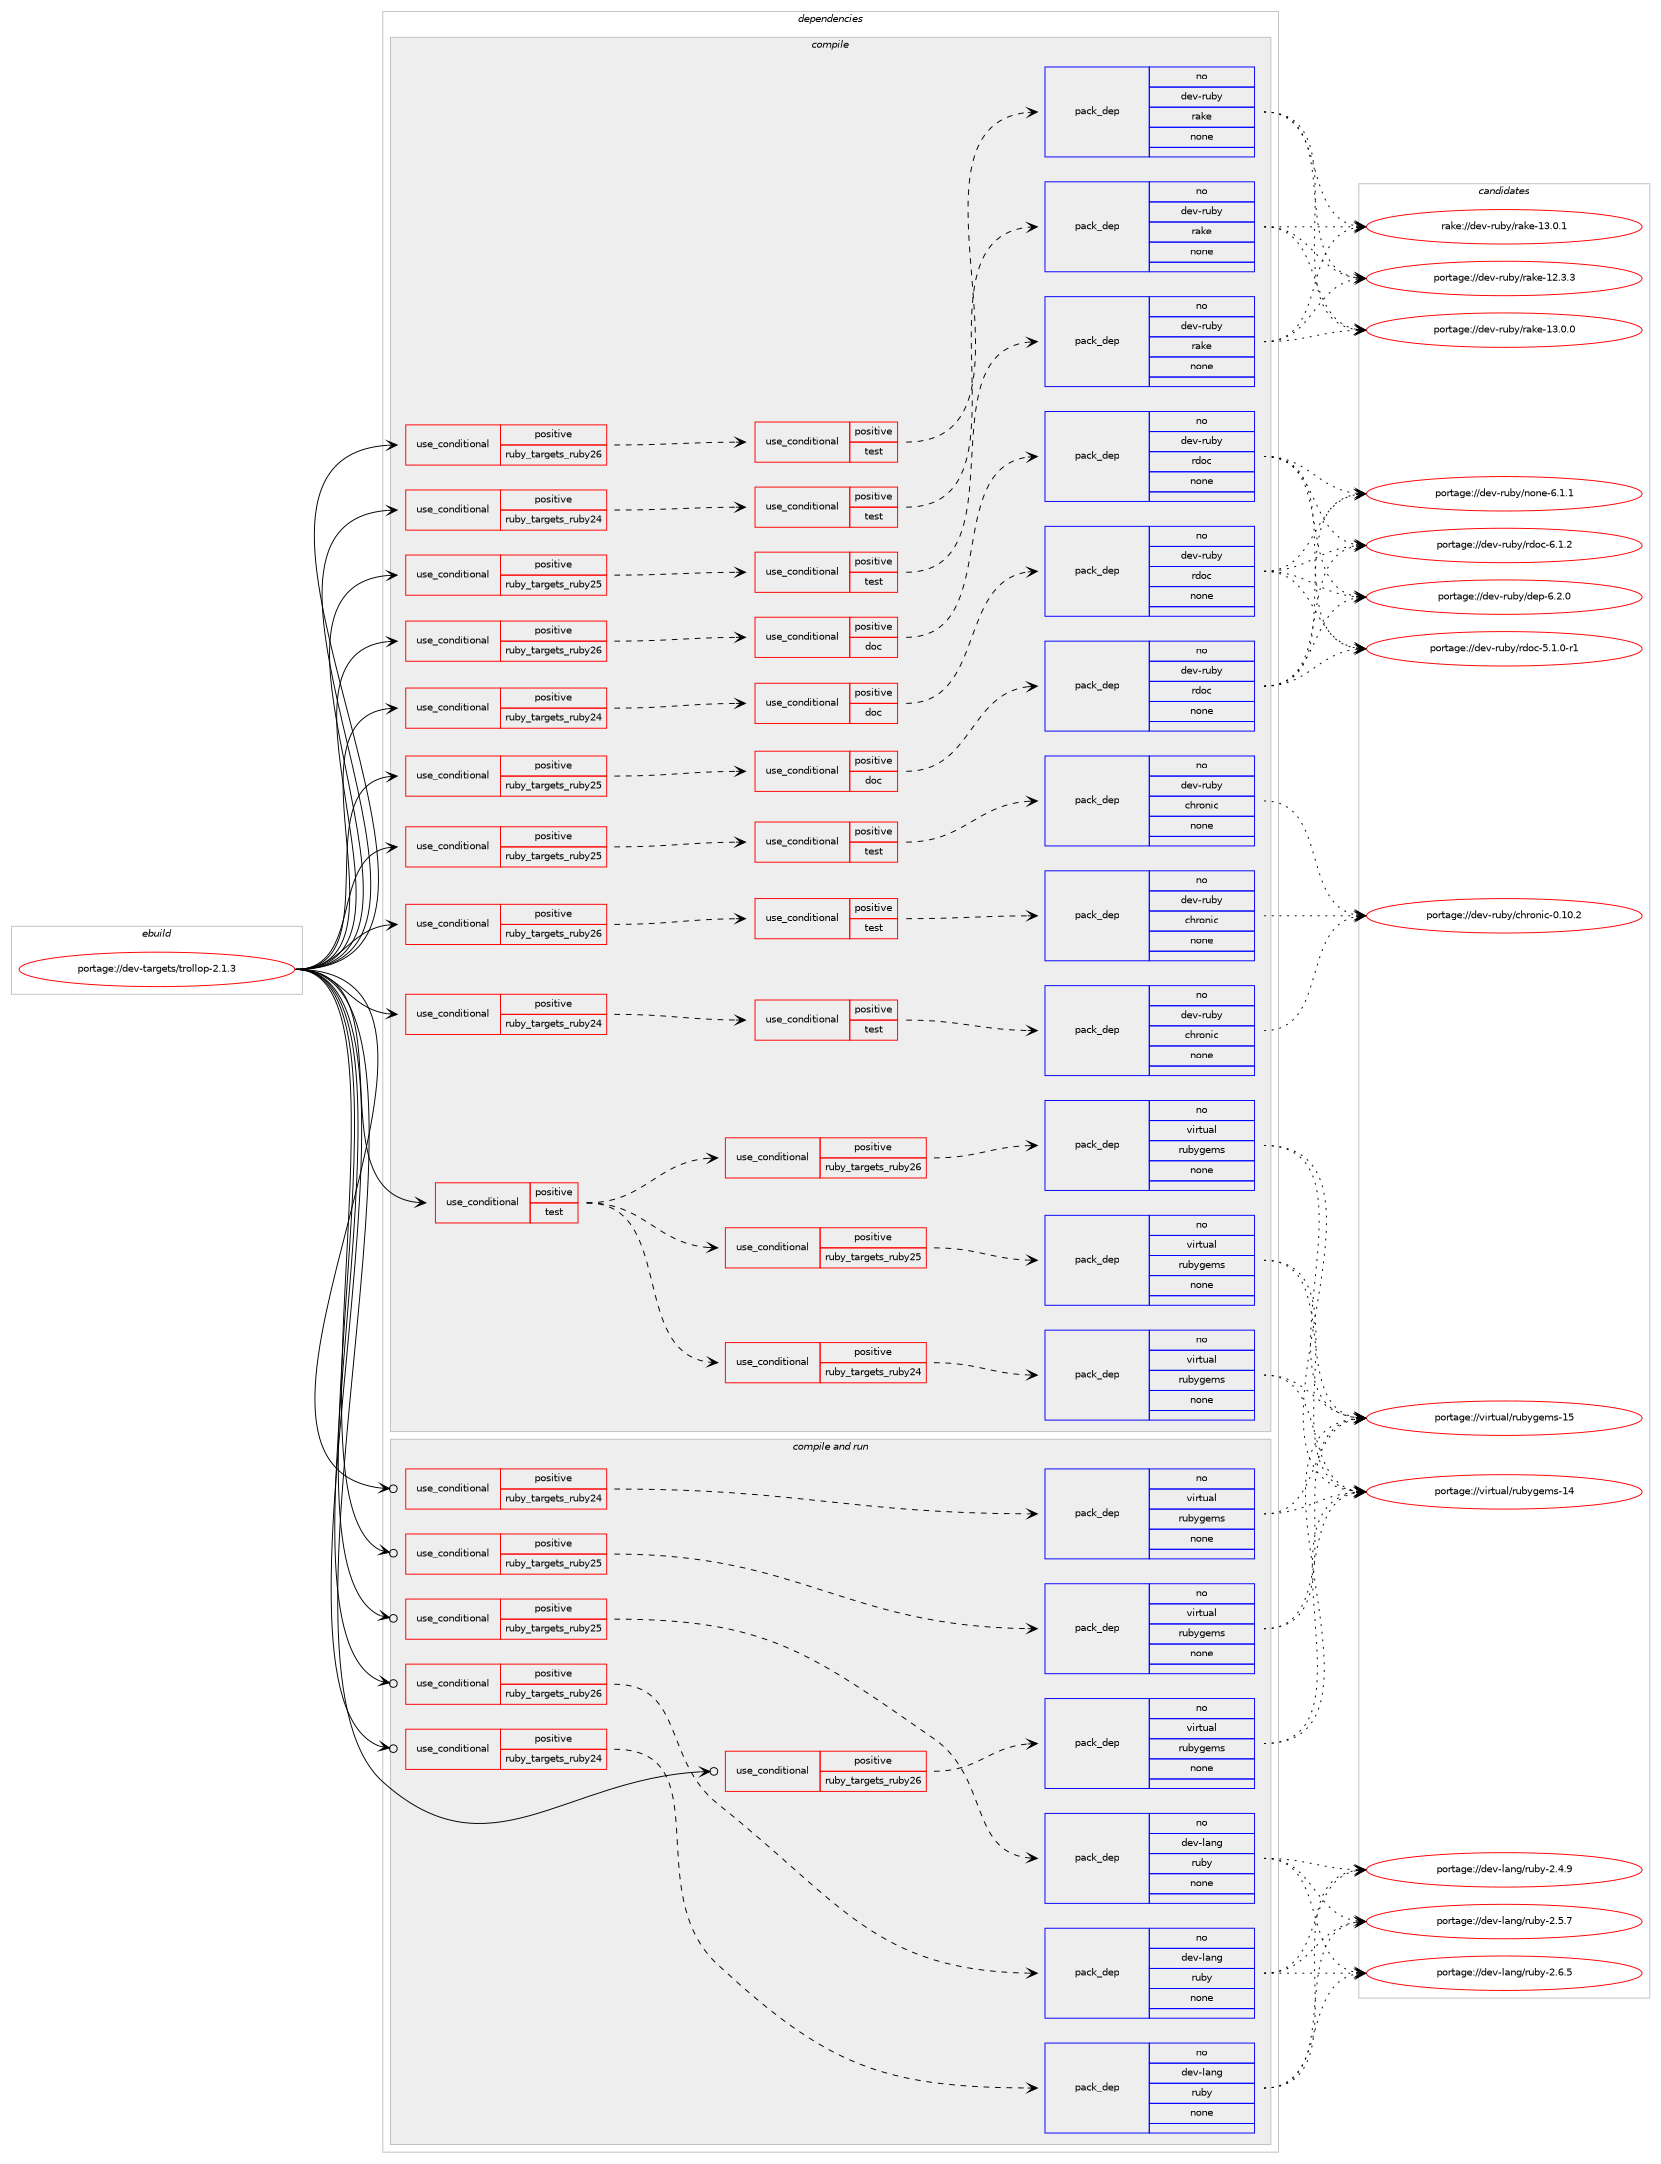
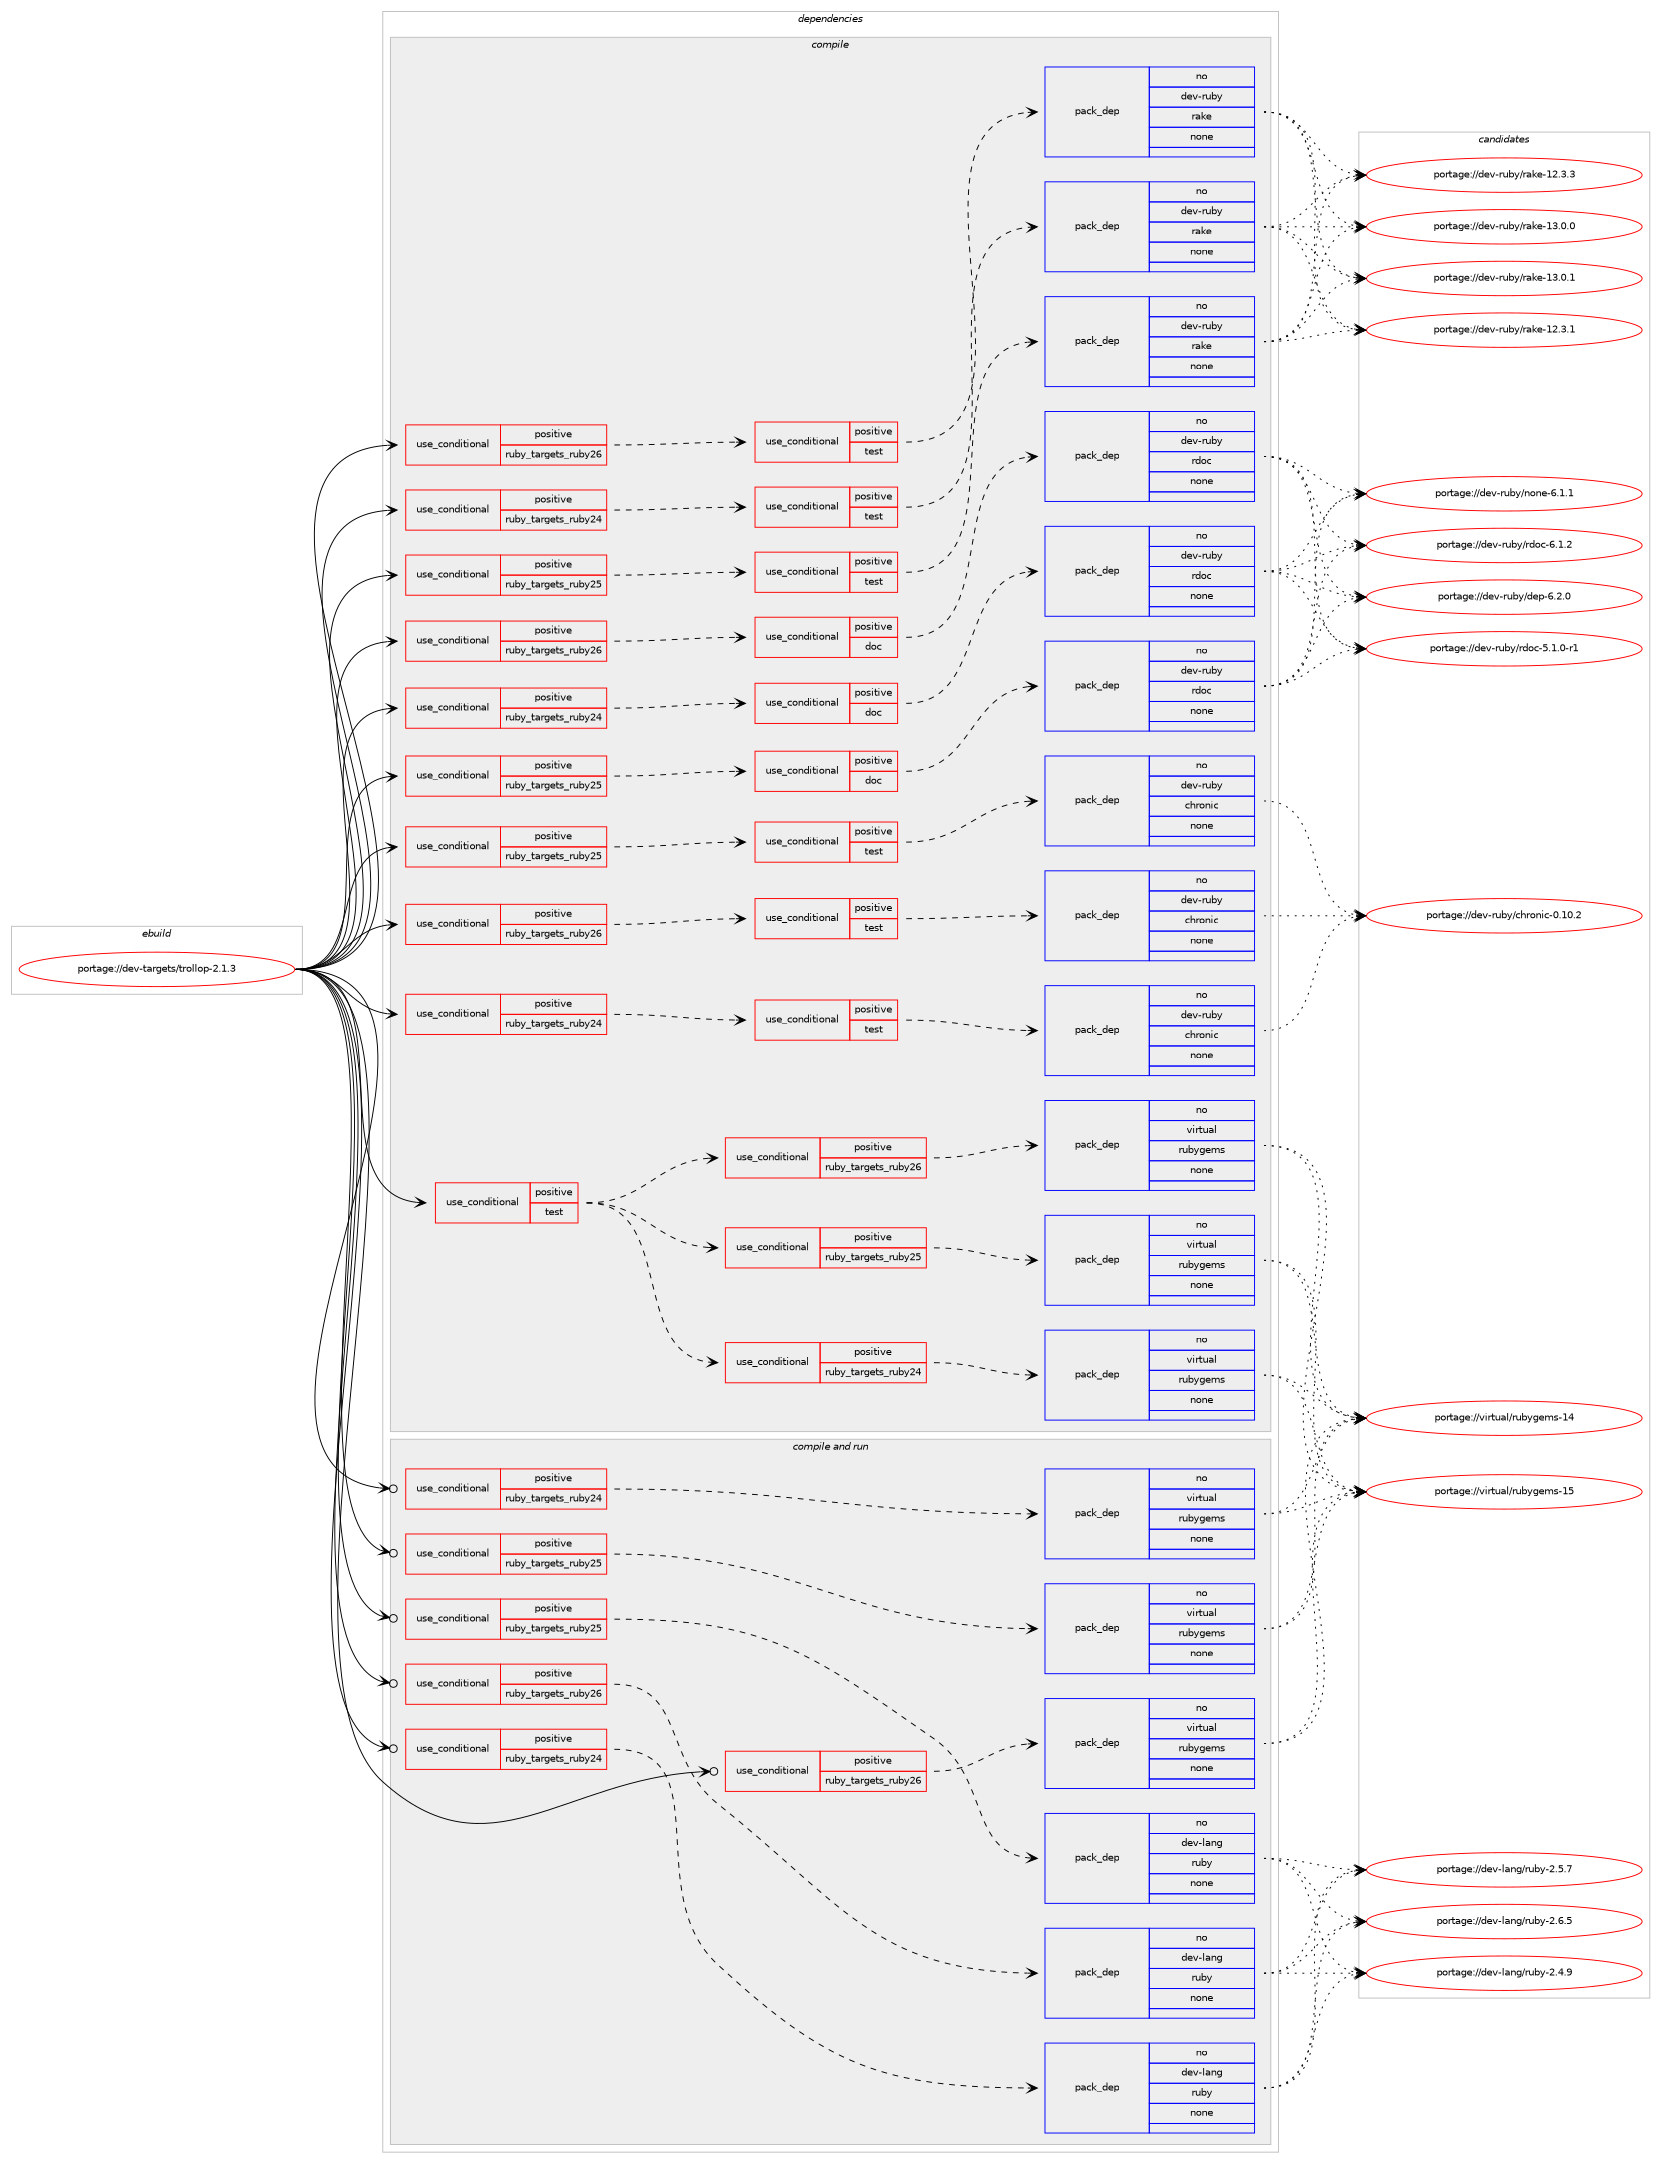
node "rake://dev-ruby/rake-13.0.1": label "rake://dev-ruby/rake-13.0.1" -> "portage://dev-ruby/rake-13.0.1"
node "portage://dev-ruby/rake-12.3.1": added
